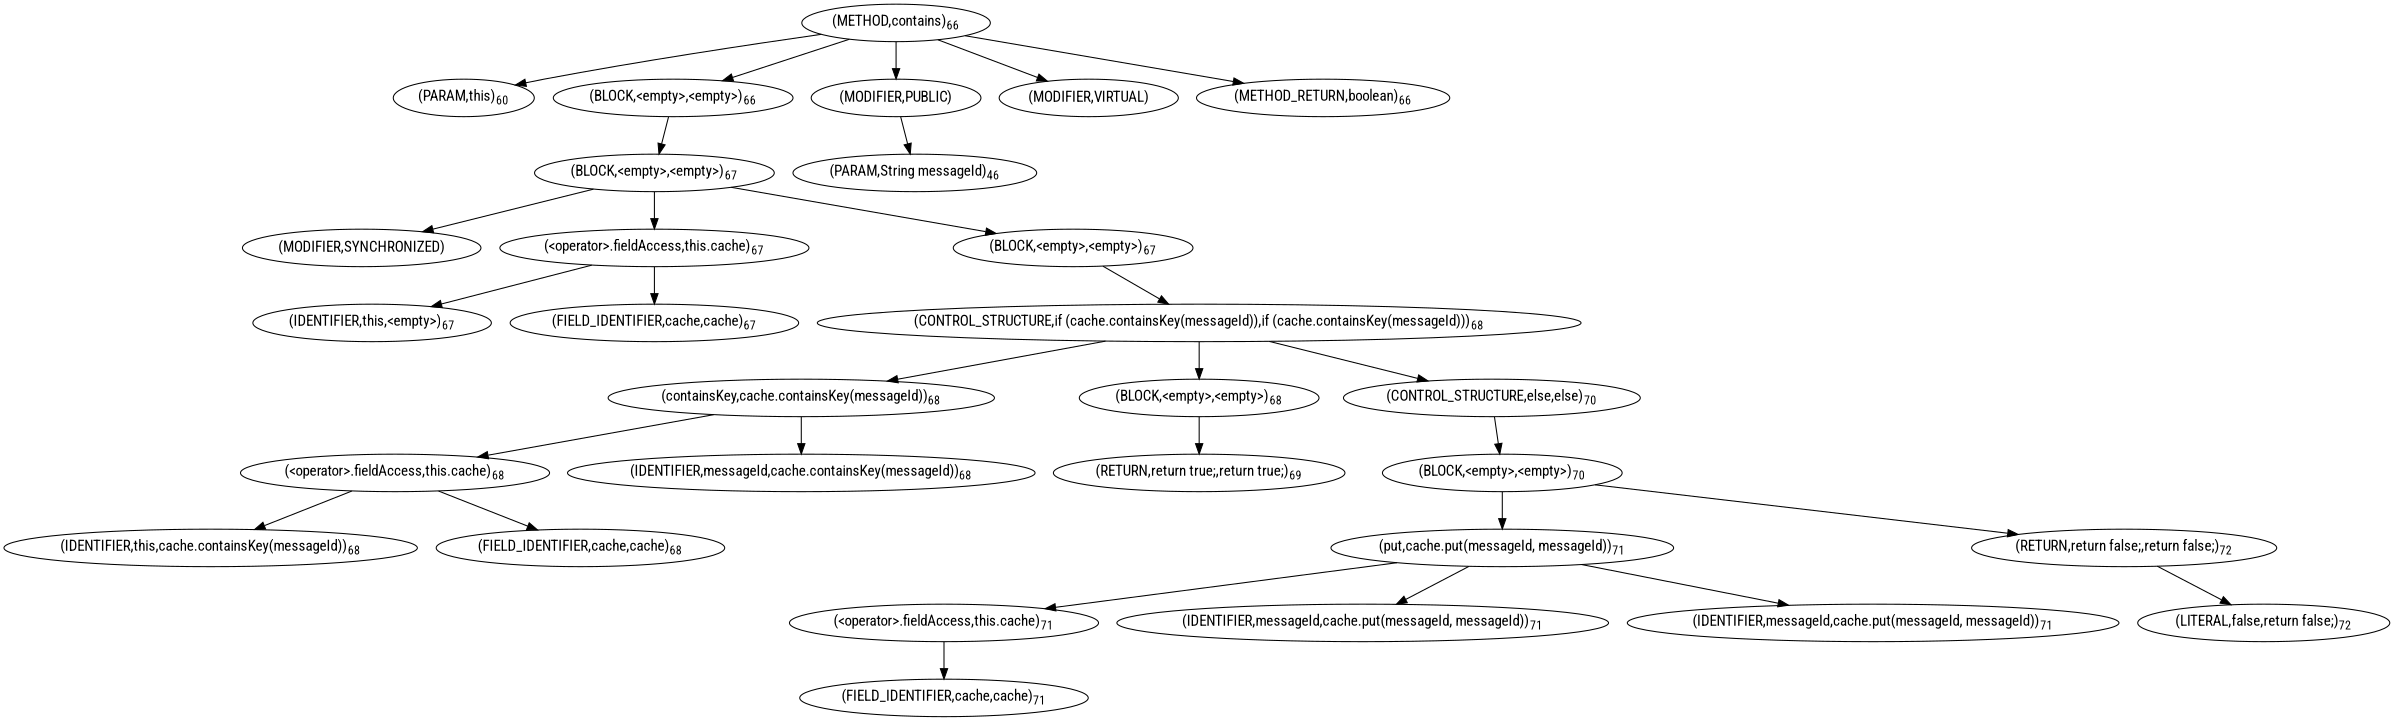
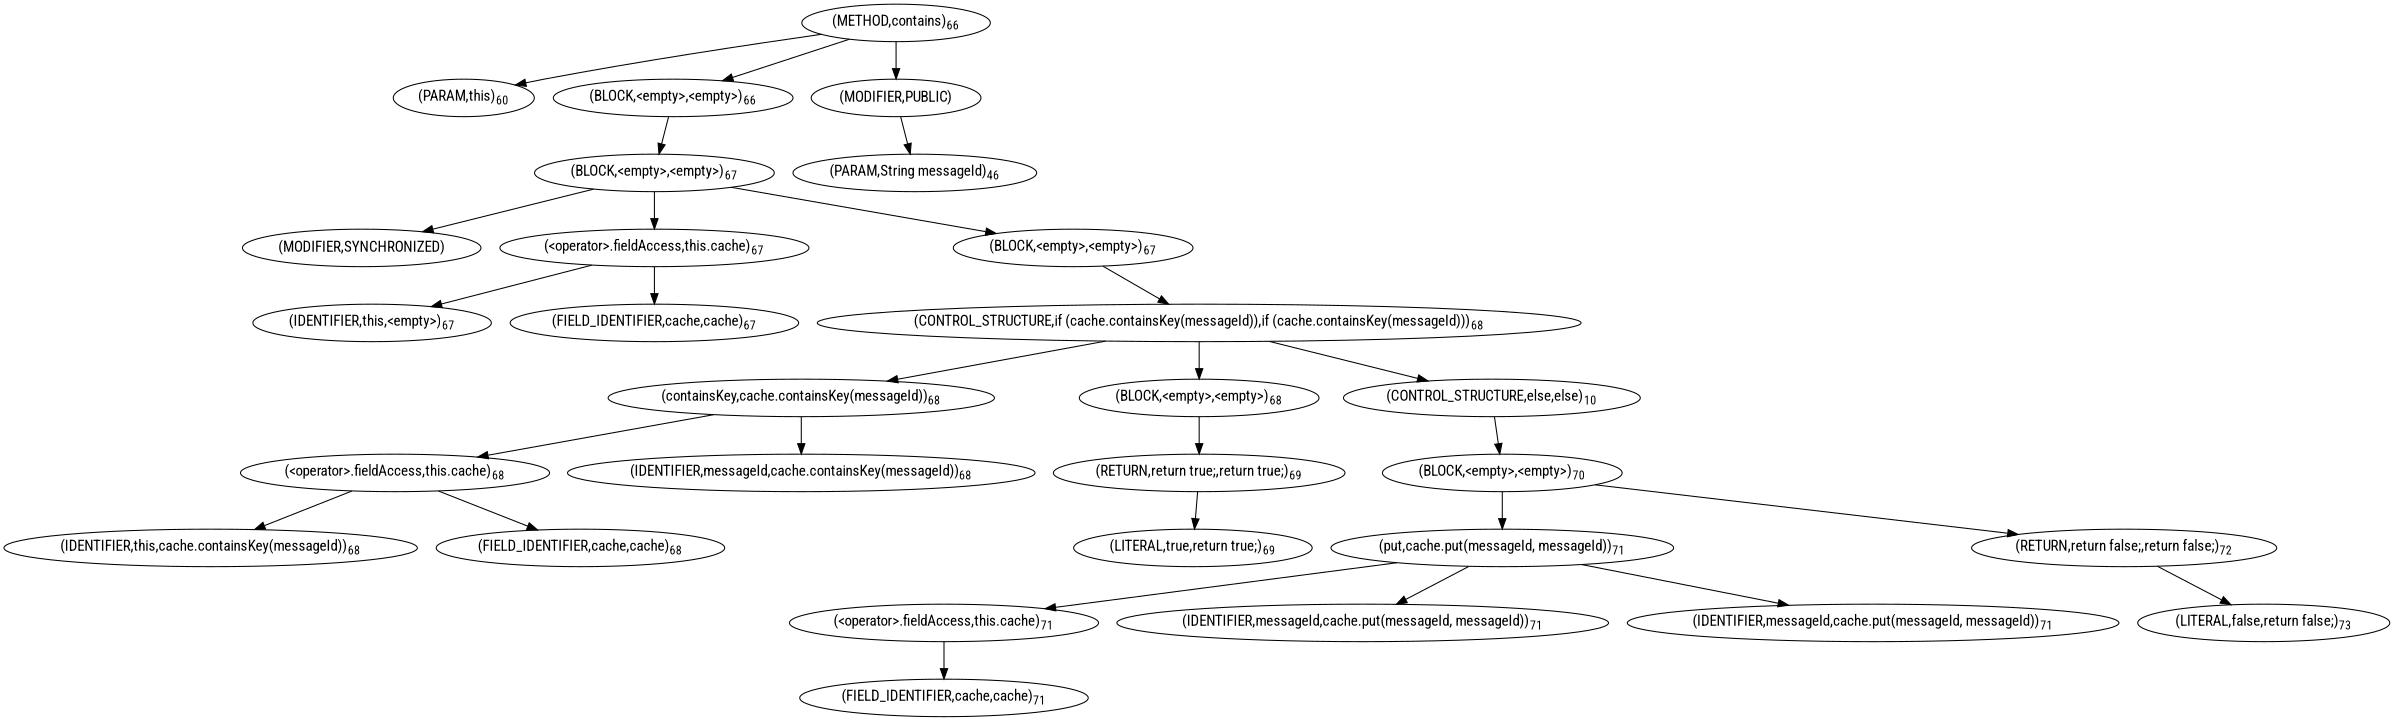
node "(MODIFIER,VIRTUAL)": removed
node "(METHOD_RETURN,boolean)": removed
node "(CONTROL_STRUCTURE,else,else)": text "70" -> "10"
node "(LITERAL,true,return true;)": added
node "(LITERAL,false,return false;)": text "72" -> "73"
